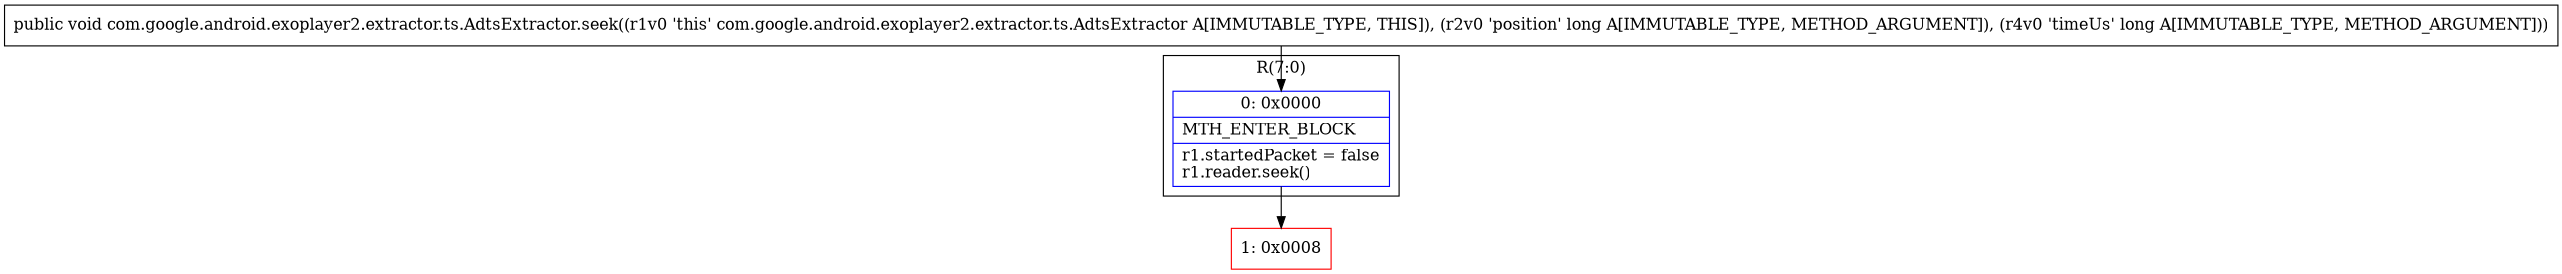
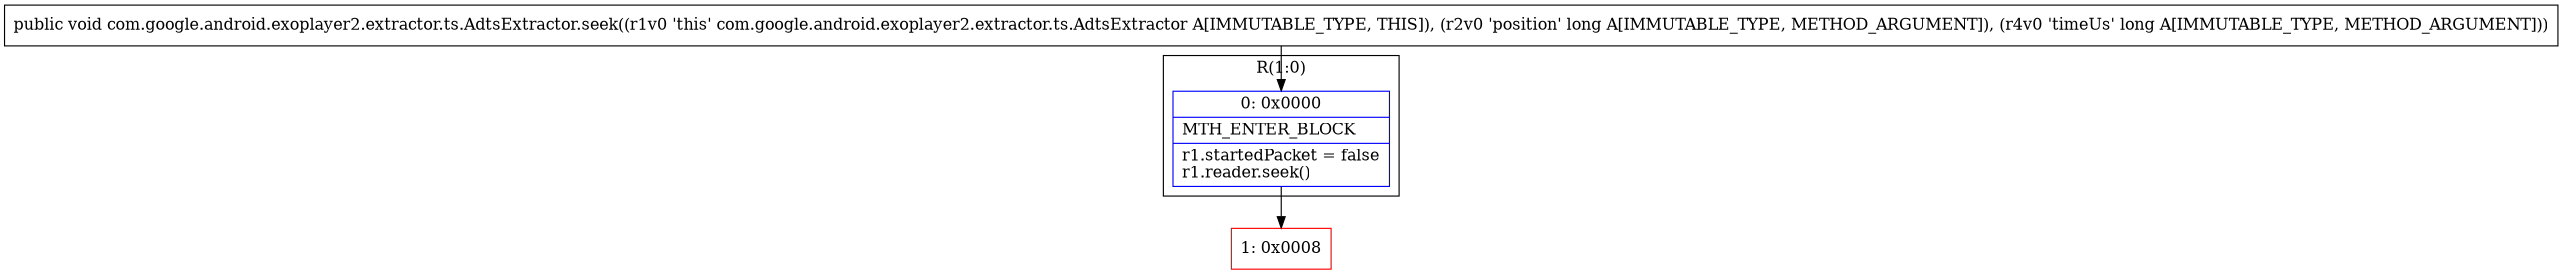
cluster "R(7:0)": label "R(7:0)" -> "R(1:0)"
